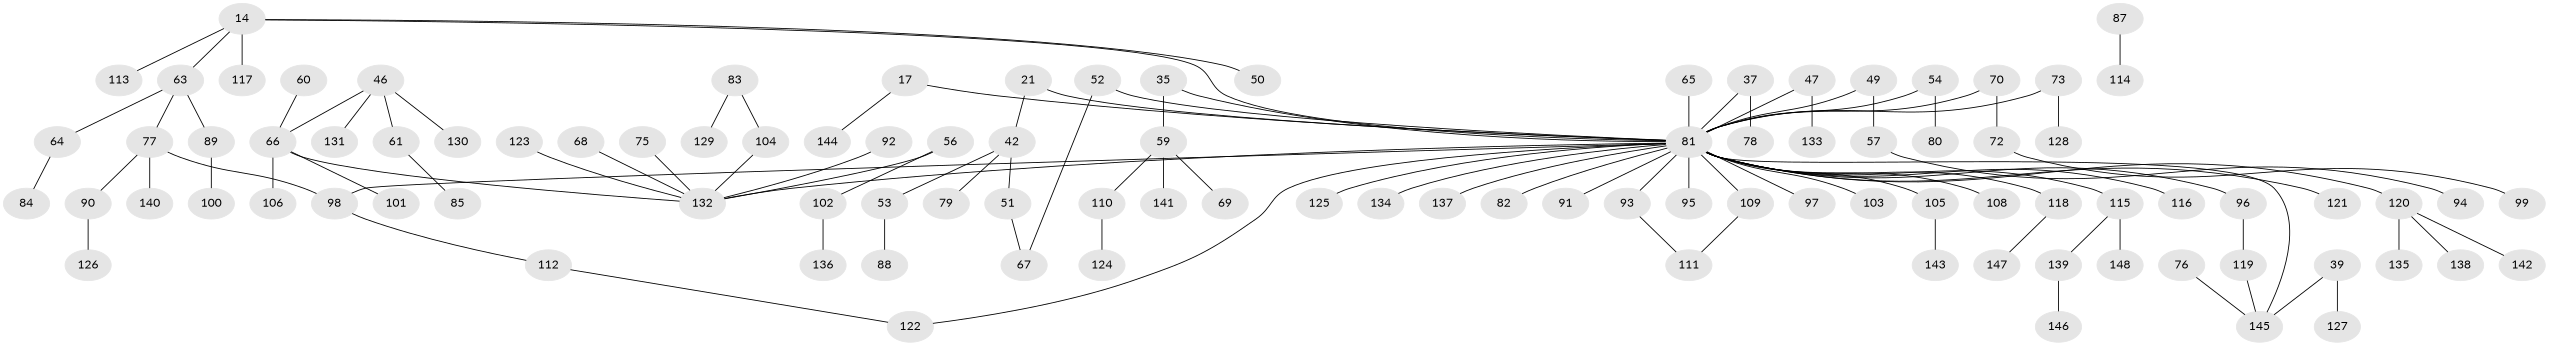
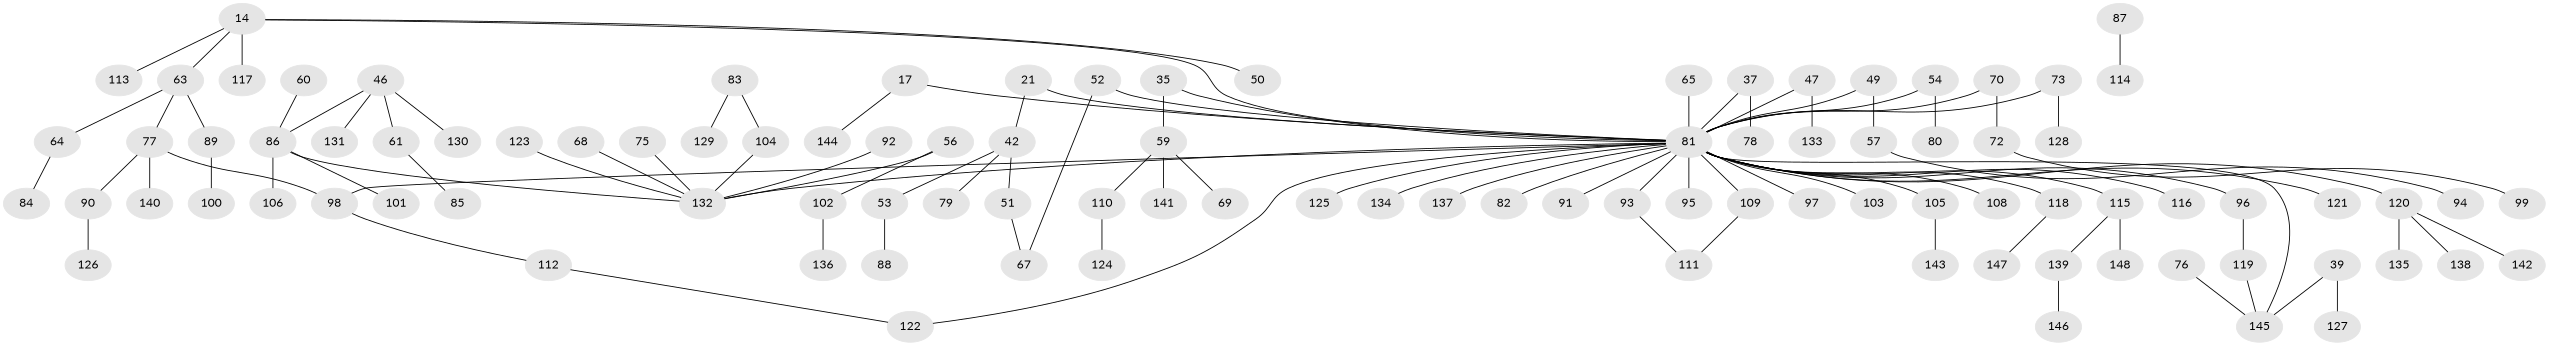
node "66": label "66" -> "86"
